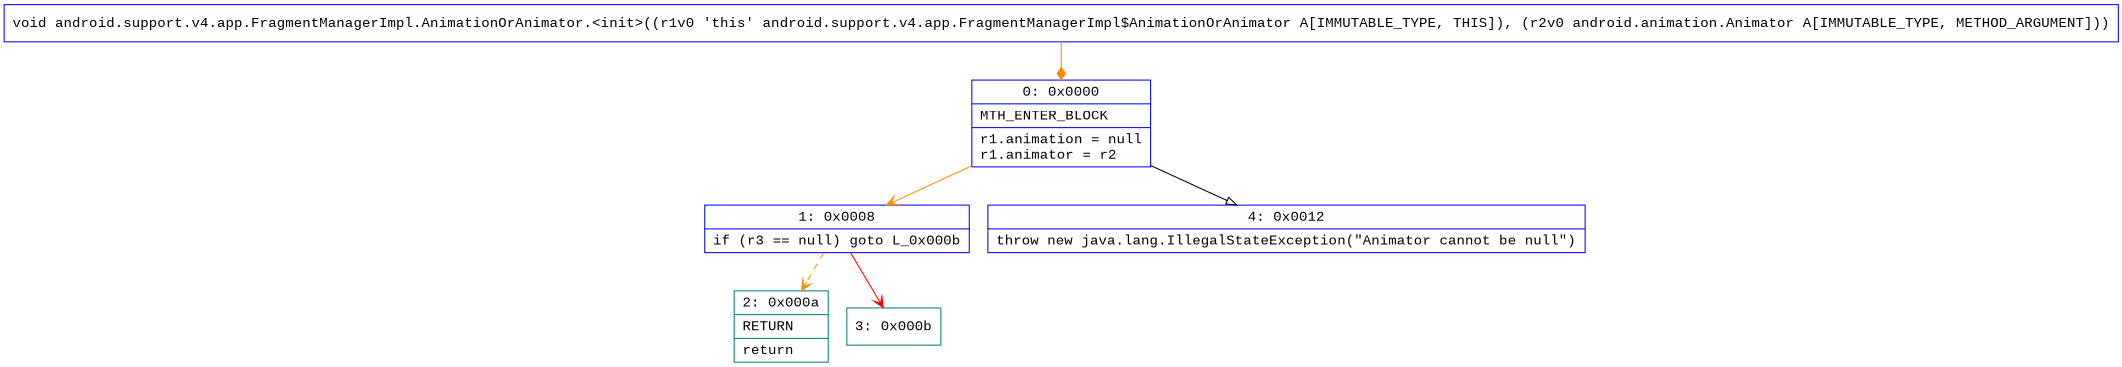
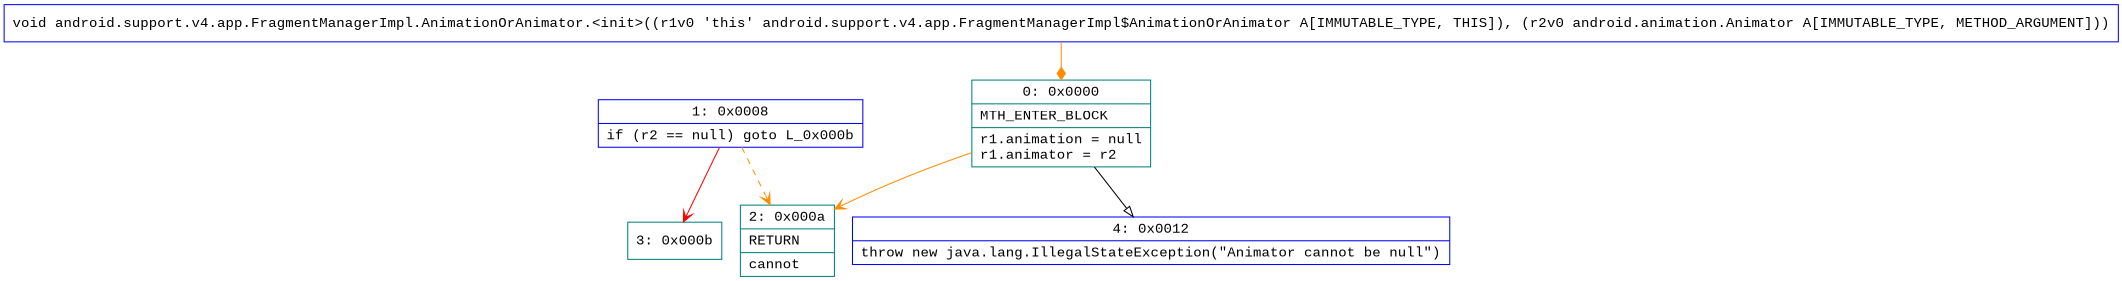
node "0: 0x0000": color blue -> teal
edge "0: 0x0000" -> "1: 0x0008": now "0: 0x0000" -> "2: 0x000a"
node "1: 0x0008": text "if (r3 == null) goto L_0x000b" -> "if (r2 == null) goto L_0x000b"
node "2: 0x000a": text "return" -> "cannot"
